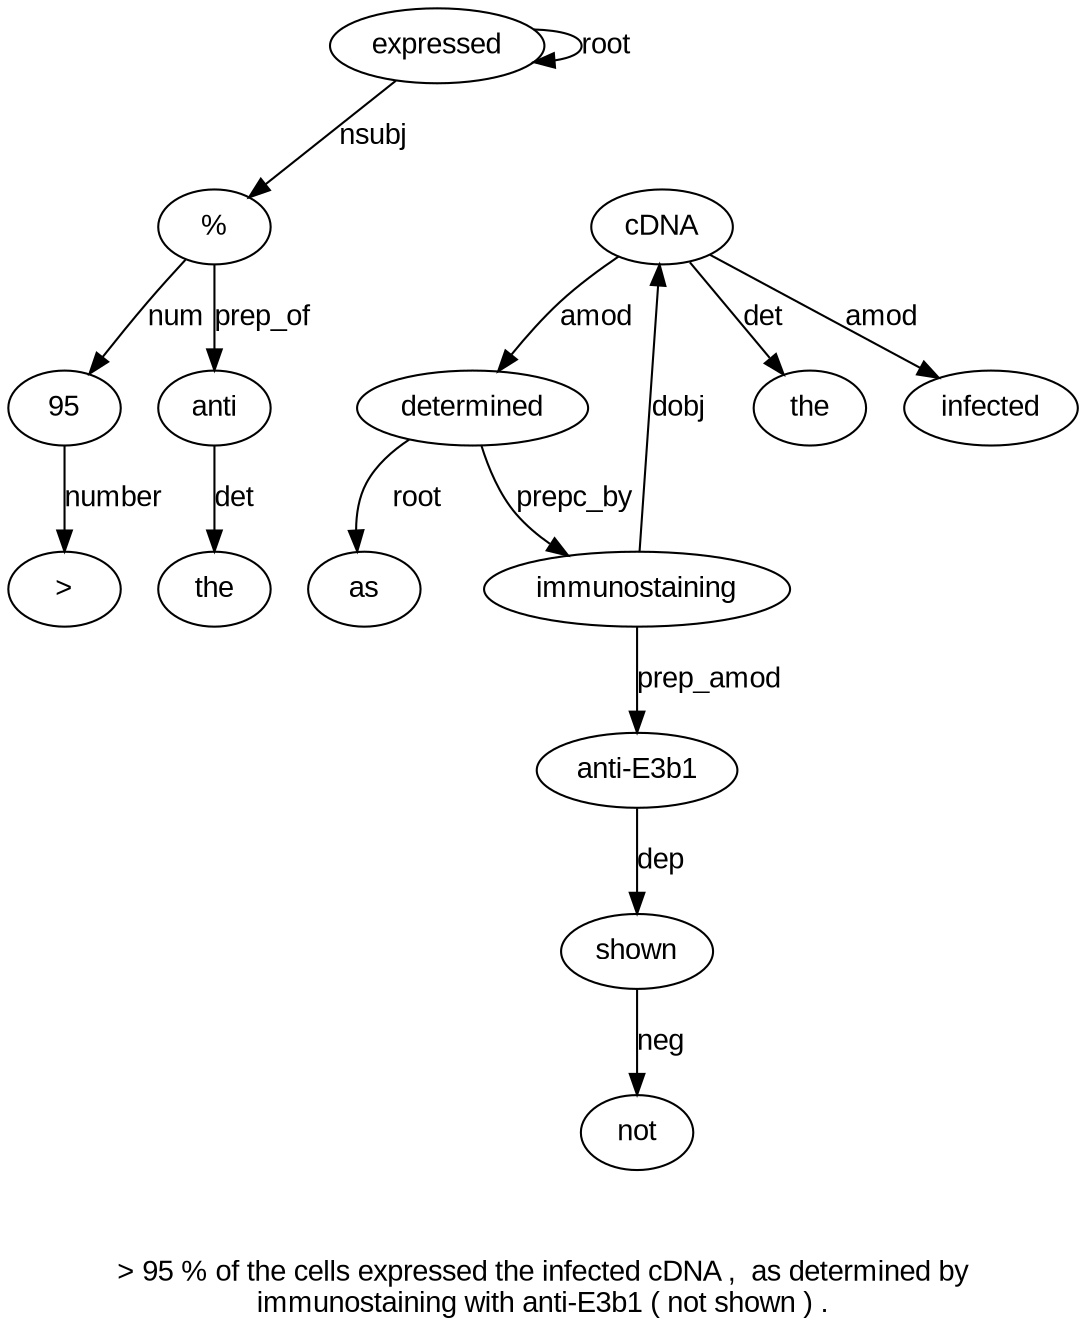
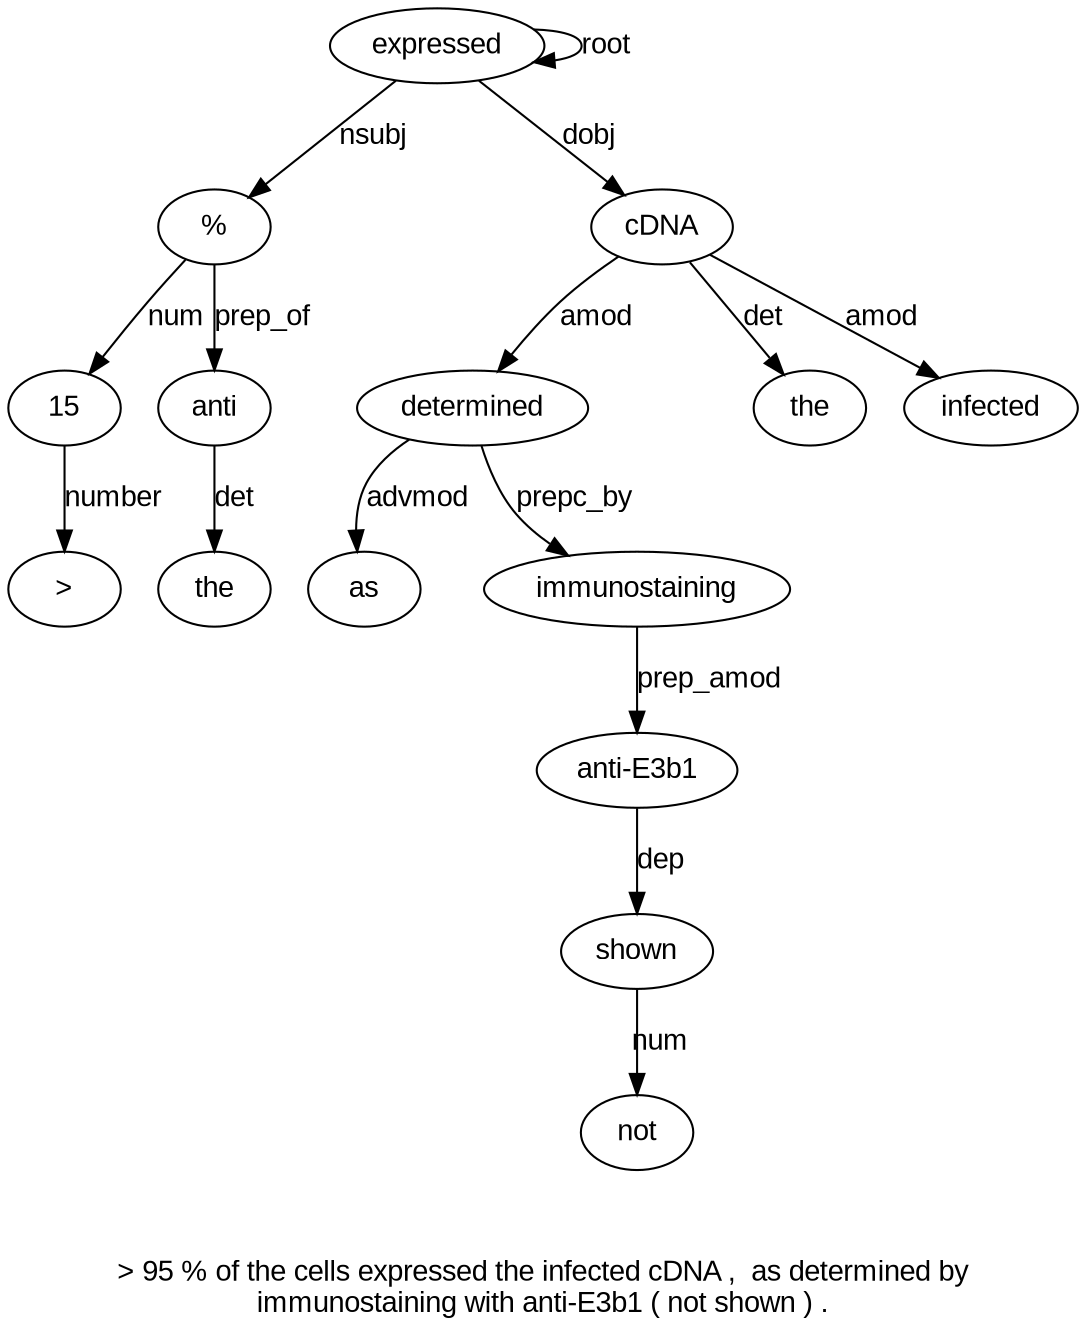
node "95": label "95" -> "15"
edge "immunostaining" -> "cDNA": now "expressed" -> "cDNA"
edge "determined" -> "as": label "root" -> "advmod"
edge "shown" -> "not": label "neg" -> "num"
